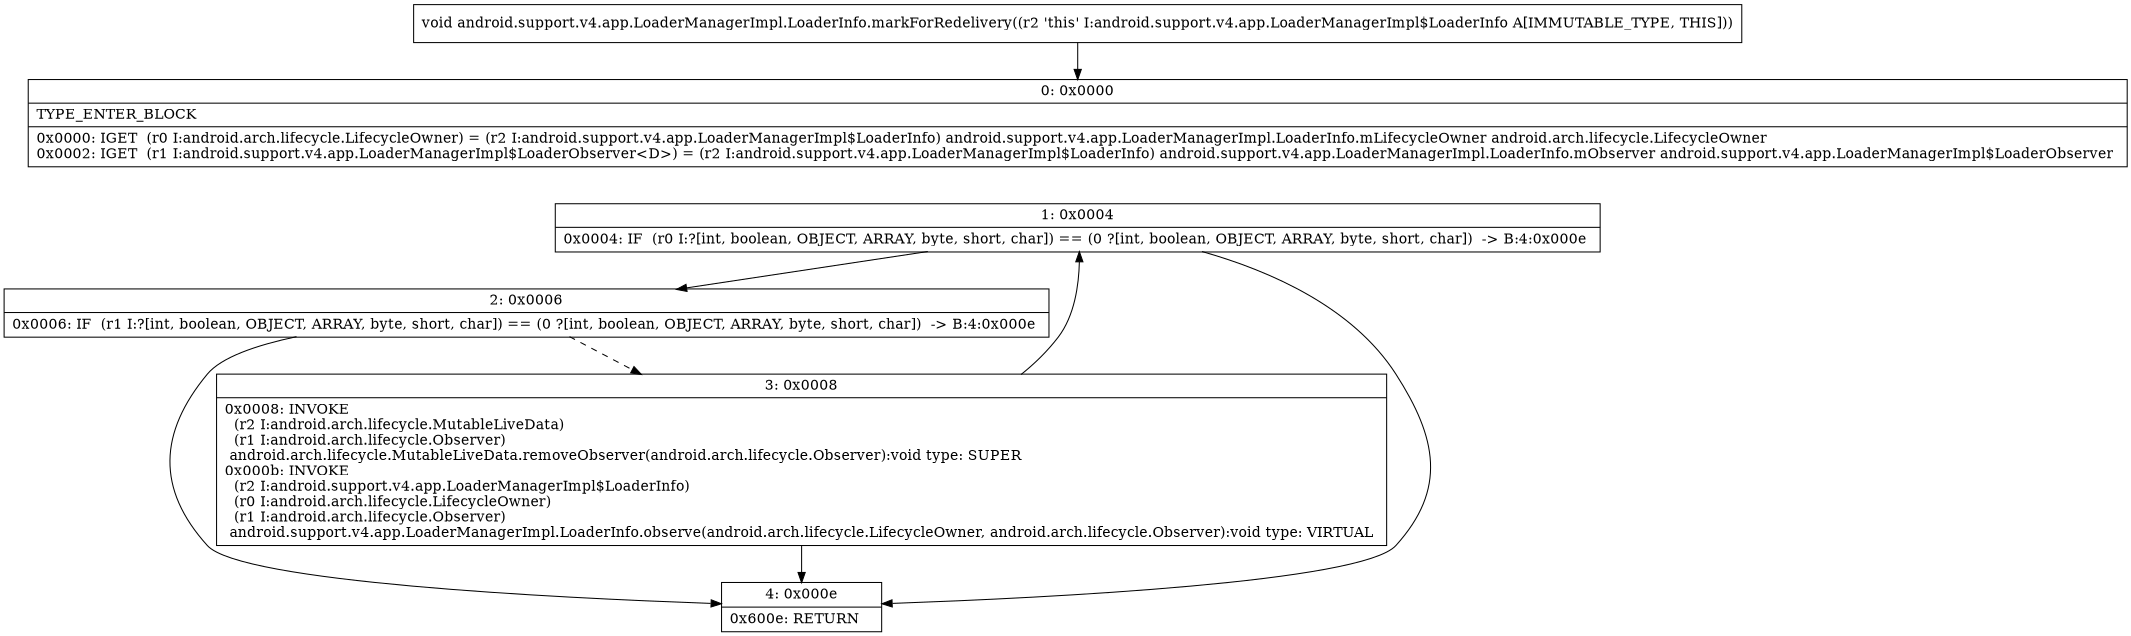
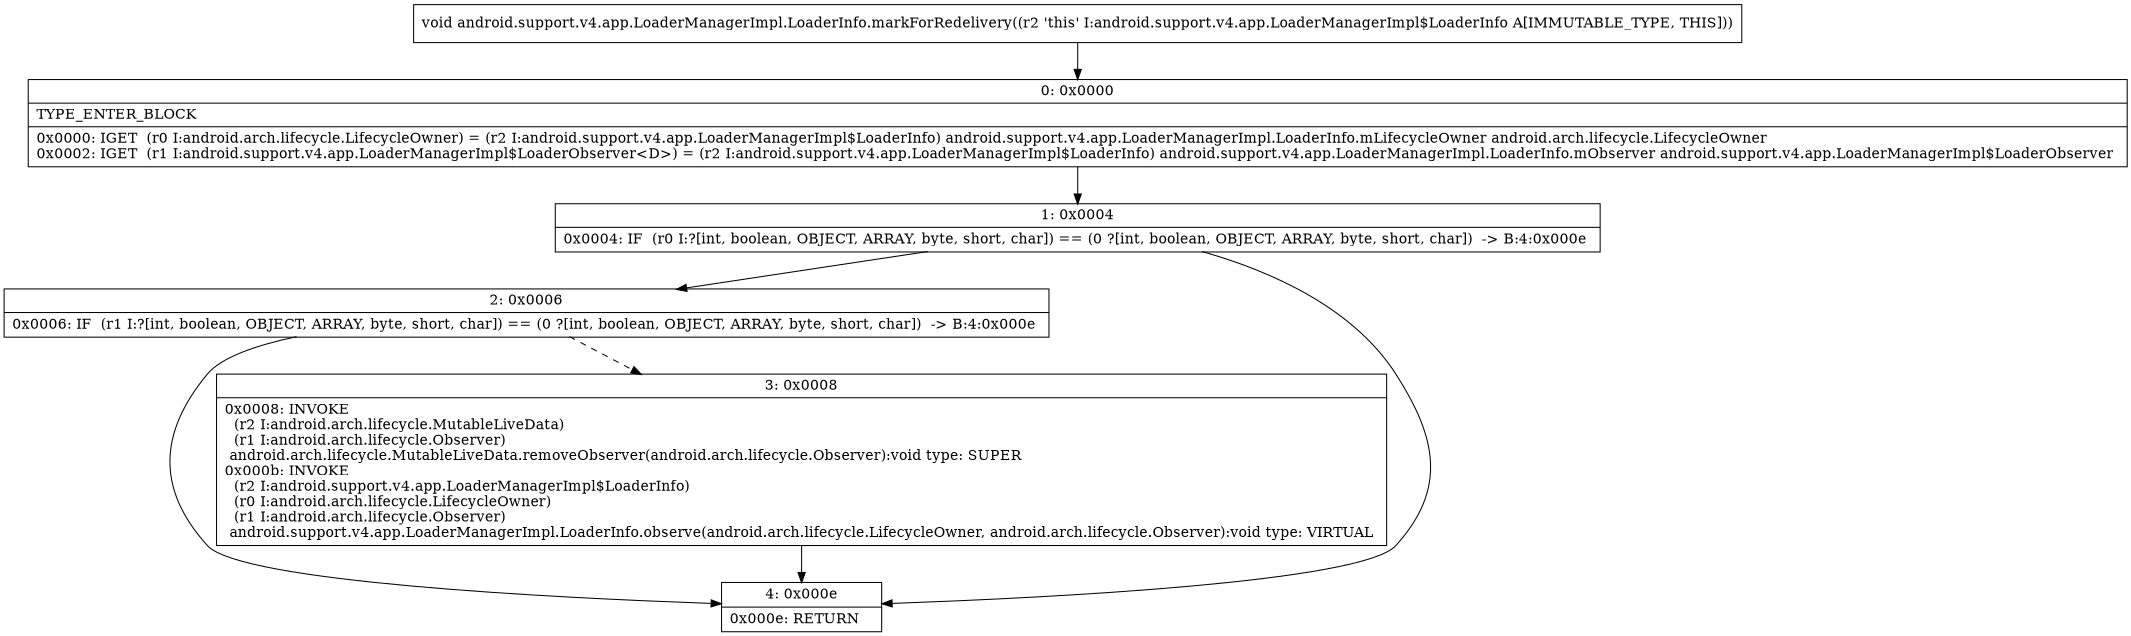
edge "3: 0x0008" -> "1: 0x0004": now "0: 0x0000" -> "1: 0x0004"
node "4: 0x000e": text "0x600e: RETURN" -> "0x000e: RETURN"
